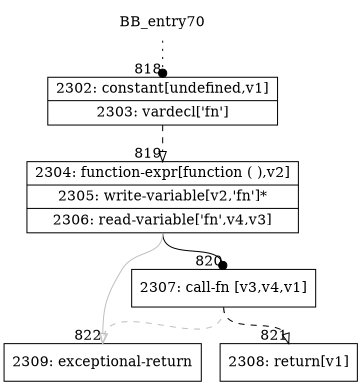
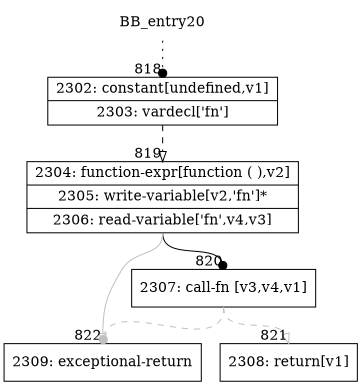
node "BB_entry70": label "BB_entry70" -> "BB_entry20"
edge "2307: call-fn [v3,v4,v1]" -> "2308: return[v1]": color black -> gray
edge "2307: call-fn [v3,v4,v1]" -> "2309: exceptional-return": arrowhead onormal -> dot
